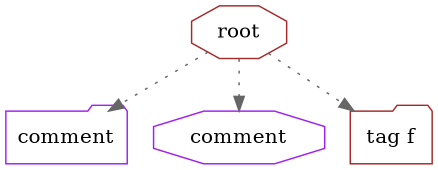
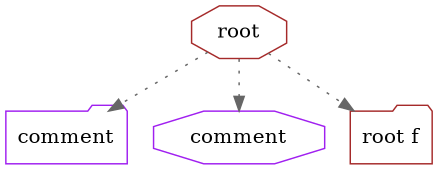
node "tag f": label "tag f" -> "root f"
